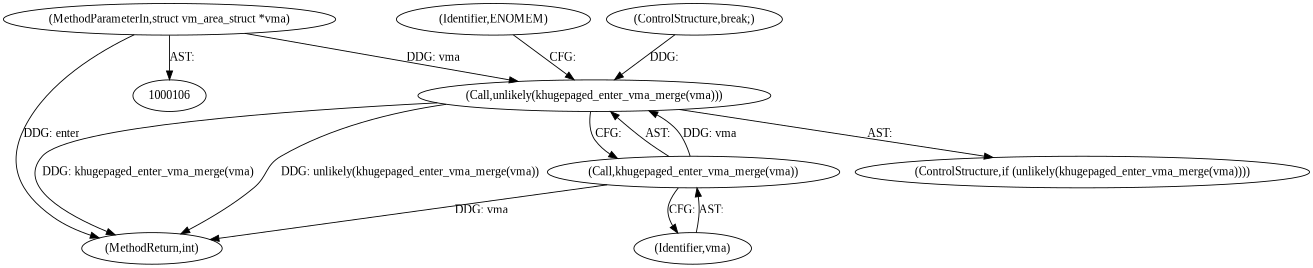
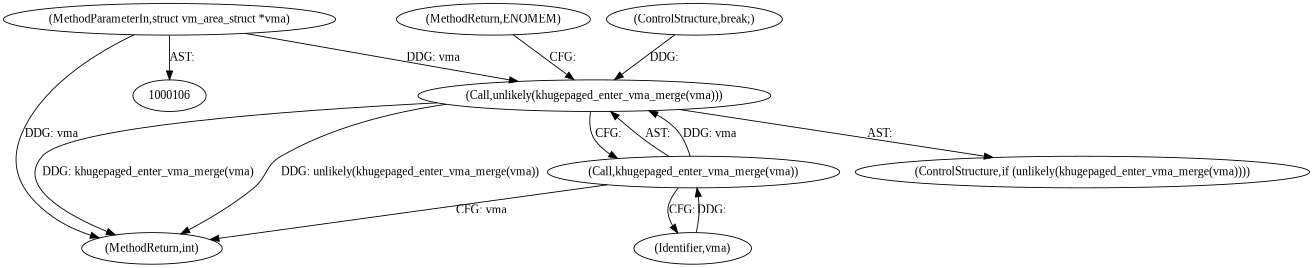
node "(Identifier,ENOMEM)": label "(Identifier,ENOMEM)" -> "(MethodReturn,ENOMEM)"
edge "(MethodParameterIn,struct vm_area_struct *vma)" -> "(MethodReturn,int)": label "DDG: enter" -> "DDG: vma"
edge "(Call,khugepaged_enter_vma_merge(vma))" -> "(MethodReturn,int)": label "DDG: vma" -> "CFG: vma"
edge "(Identifier,vma)" -> "(Call,khugepaged_enter_vma_merge(vma))": label "AST: " -> "DDG: "
